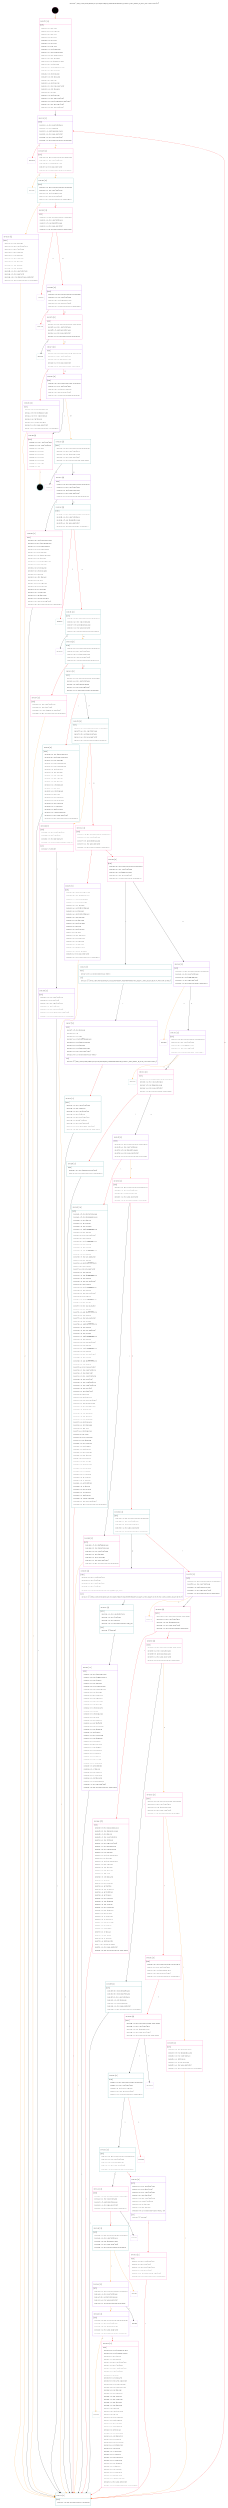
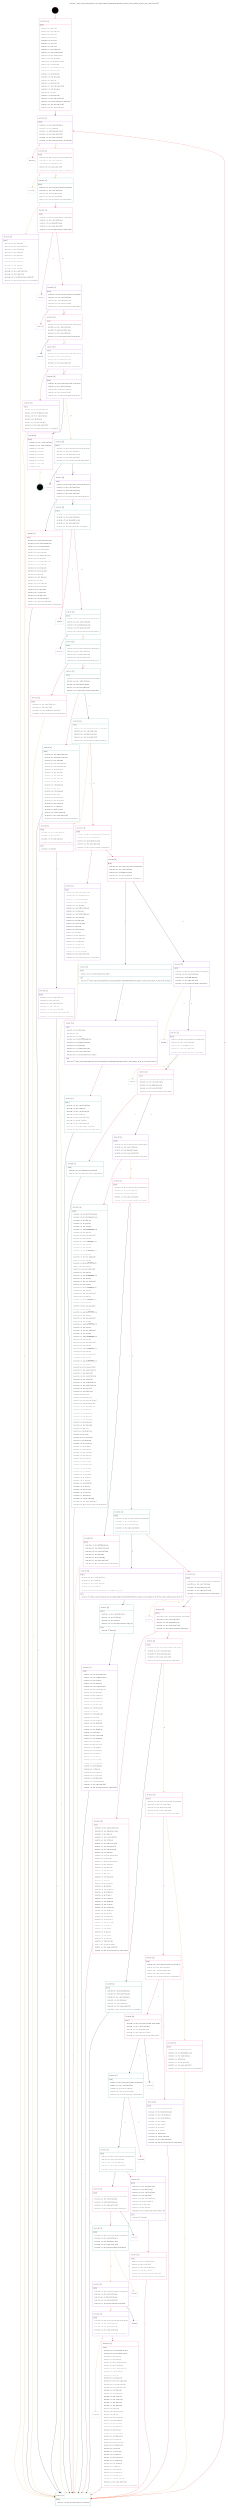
node "0x4016a6 [53]": added
